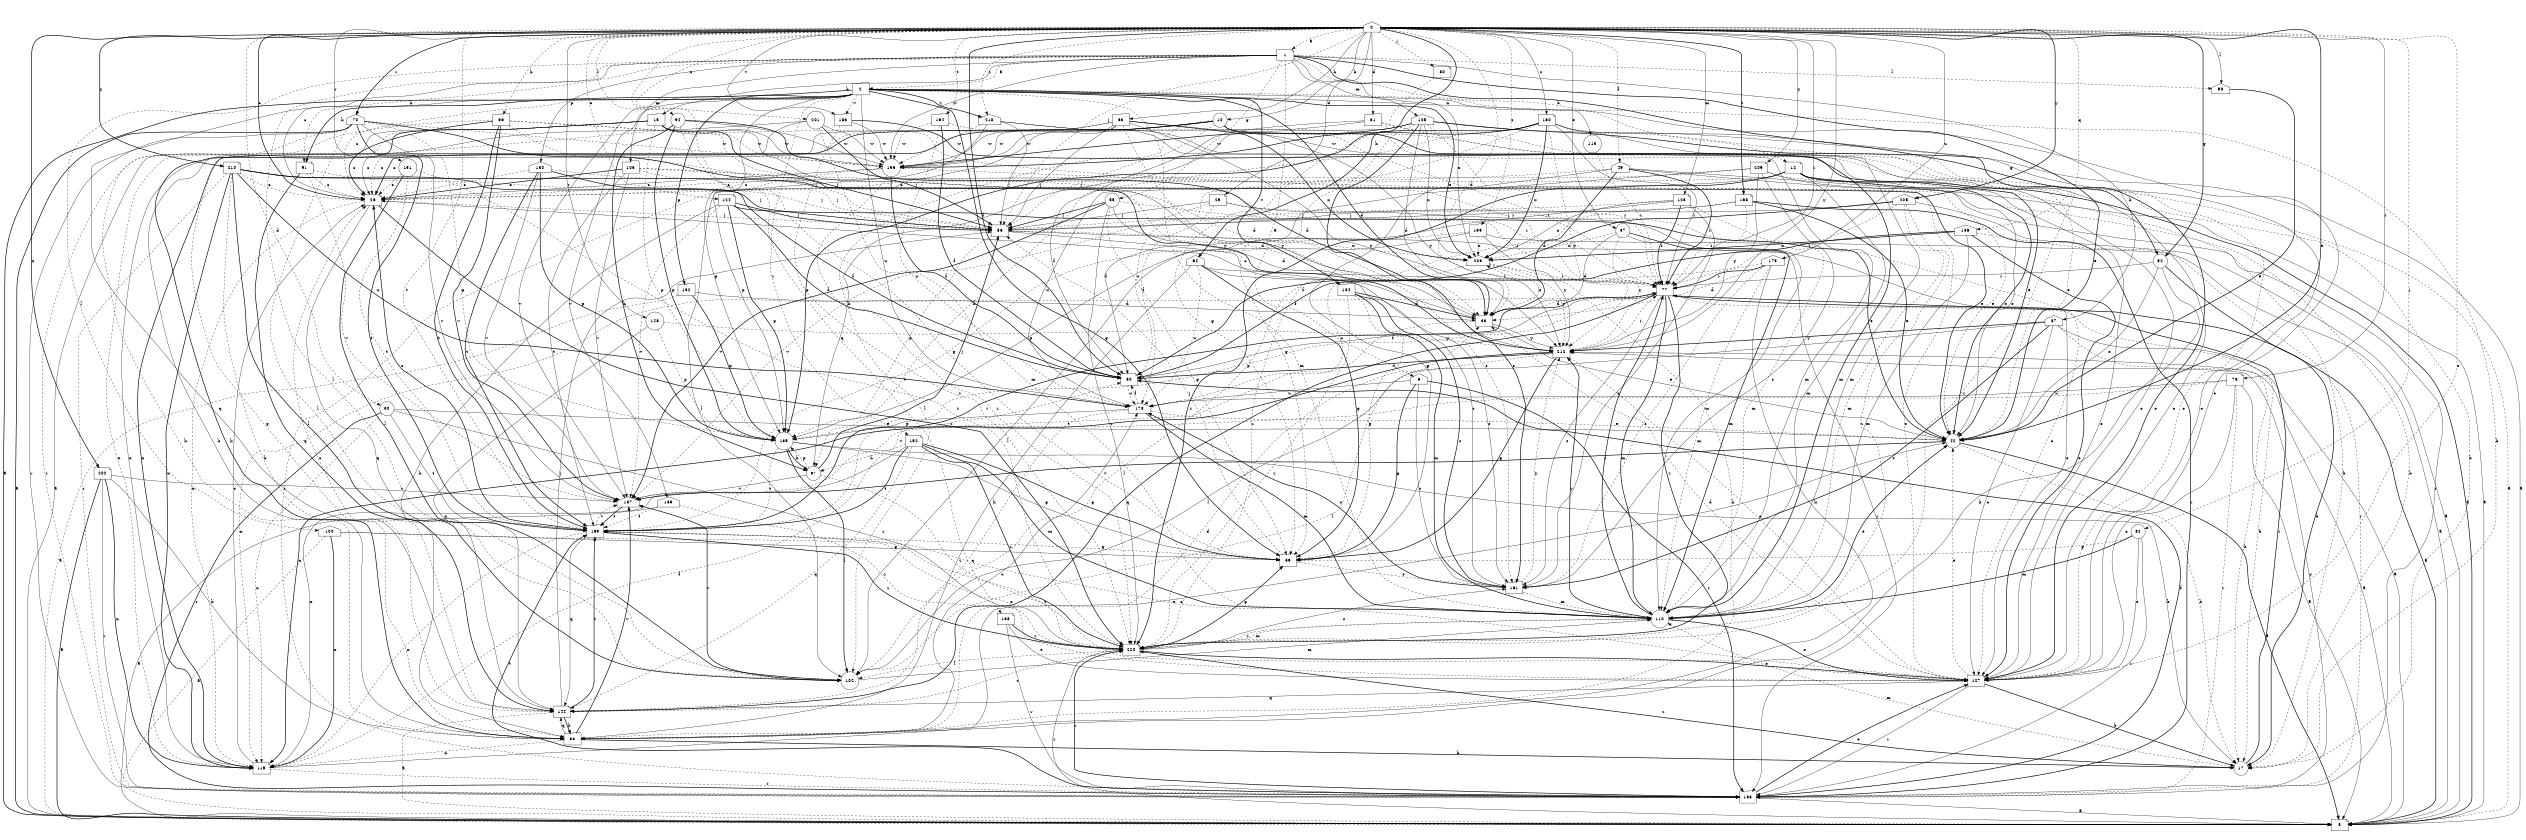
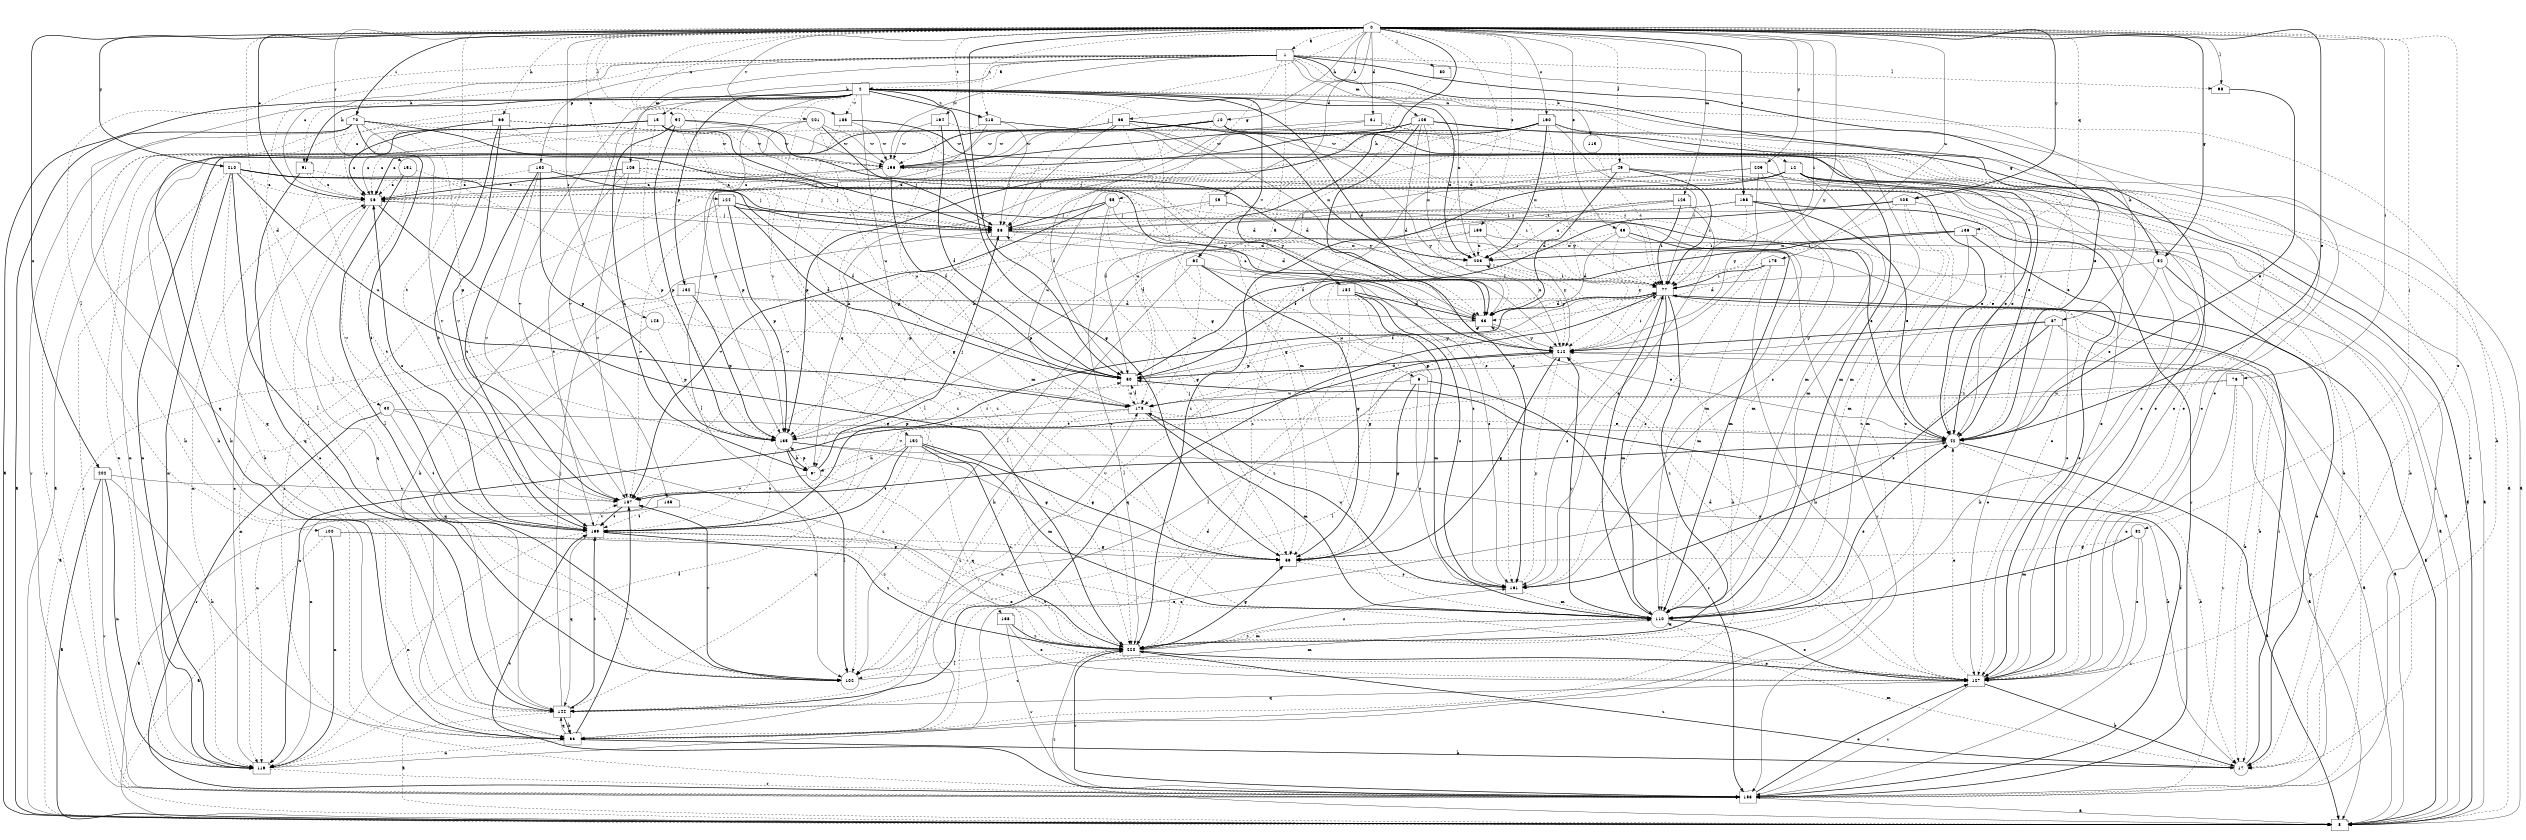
edge "164" -> "196": style dashed -> solid
edge "12" -> "135": added, label "p"
node "37": label "37" -> "39"
